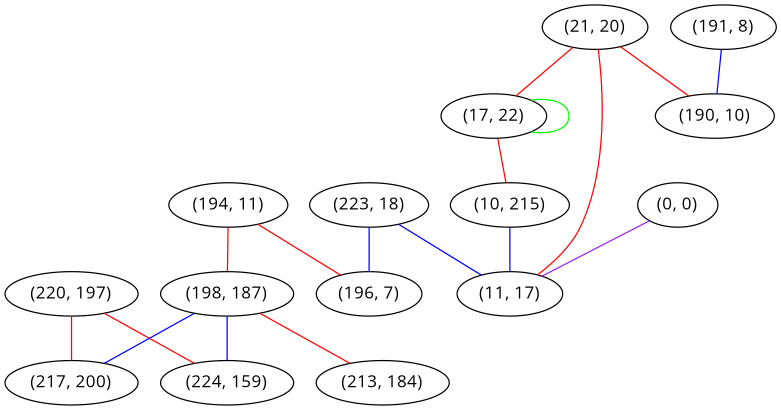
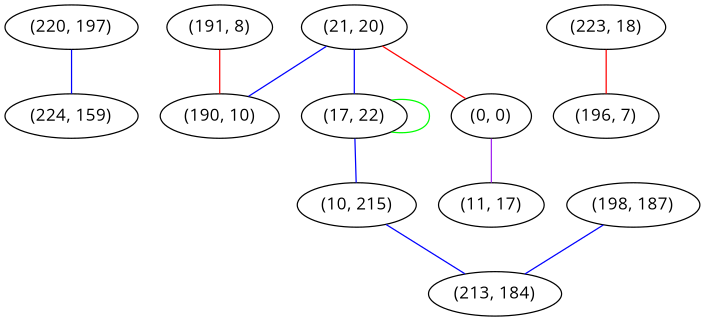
edge "(21, 20)" -- "(190, 10)": color red -> blue
edge "(21, 20)" -- "(17, 22)": color red -> blue
edge "(191, 8)" -- "(190, 10)": color blue -> red
edge "(17, 22)" -- "(10, 215)": color red -> blue
edge "(21, 20)" -- "(11, 17)": now "(21, 20)" -- "(0, 0)"
node "(194, 11)": removed
edge "(223, 18)" -- "(196, 7)": color blue -> red
edge "(223, 18)" -- "(11, 17)": removed
edge "(10, 215)" -- "(11, 17)": now "(10, 215)" -- "(213, 184)"
edge "(220, 197)" -- "(224, 159)": color red -> blue
edge "(198, 187)" -- "(224, 159)": removed
edge "(198, 187)" -- "(213, 184)": color red -> blue
node "(217, 200)": removed
